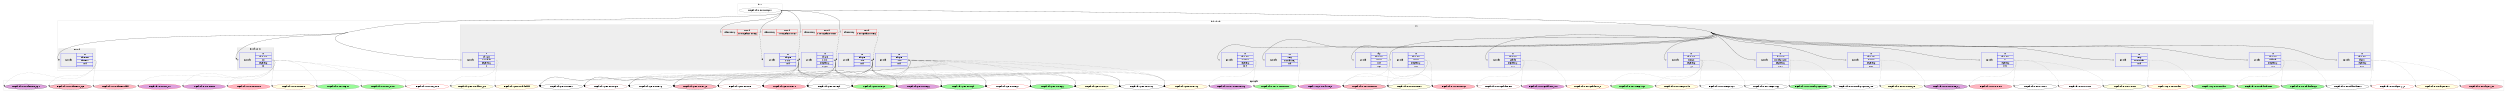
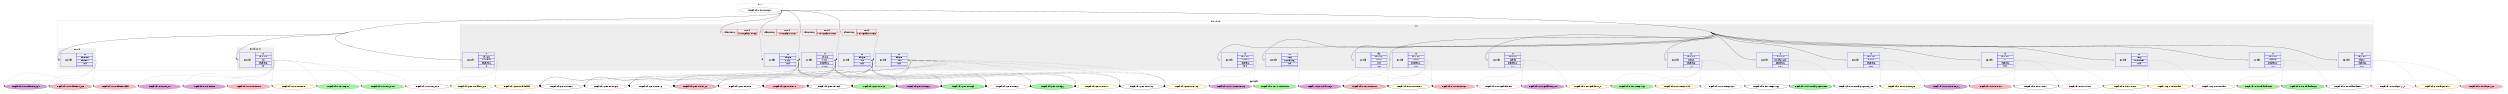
node "portage://virtual/python-futures-0": fillcolor palegreen -> white
